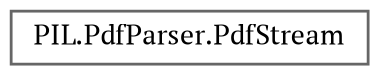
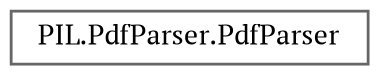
node "PIL.PdfParser.PdfStream": label "PIL.PdfParser.PdfStream" -> "PIL.PdfParser.PdfParser"
